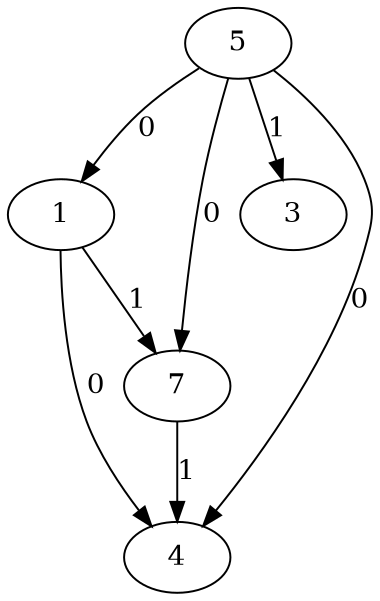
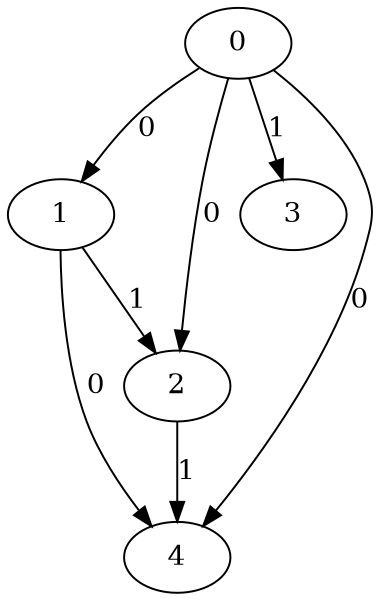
node "5": label "5" -> "0"
node "7": label "7" -> "2"
